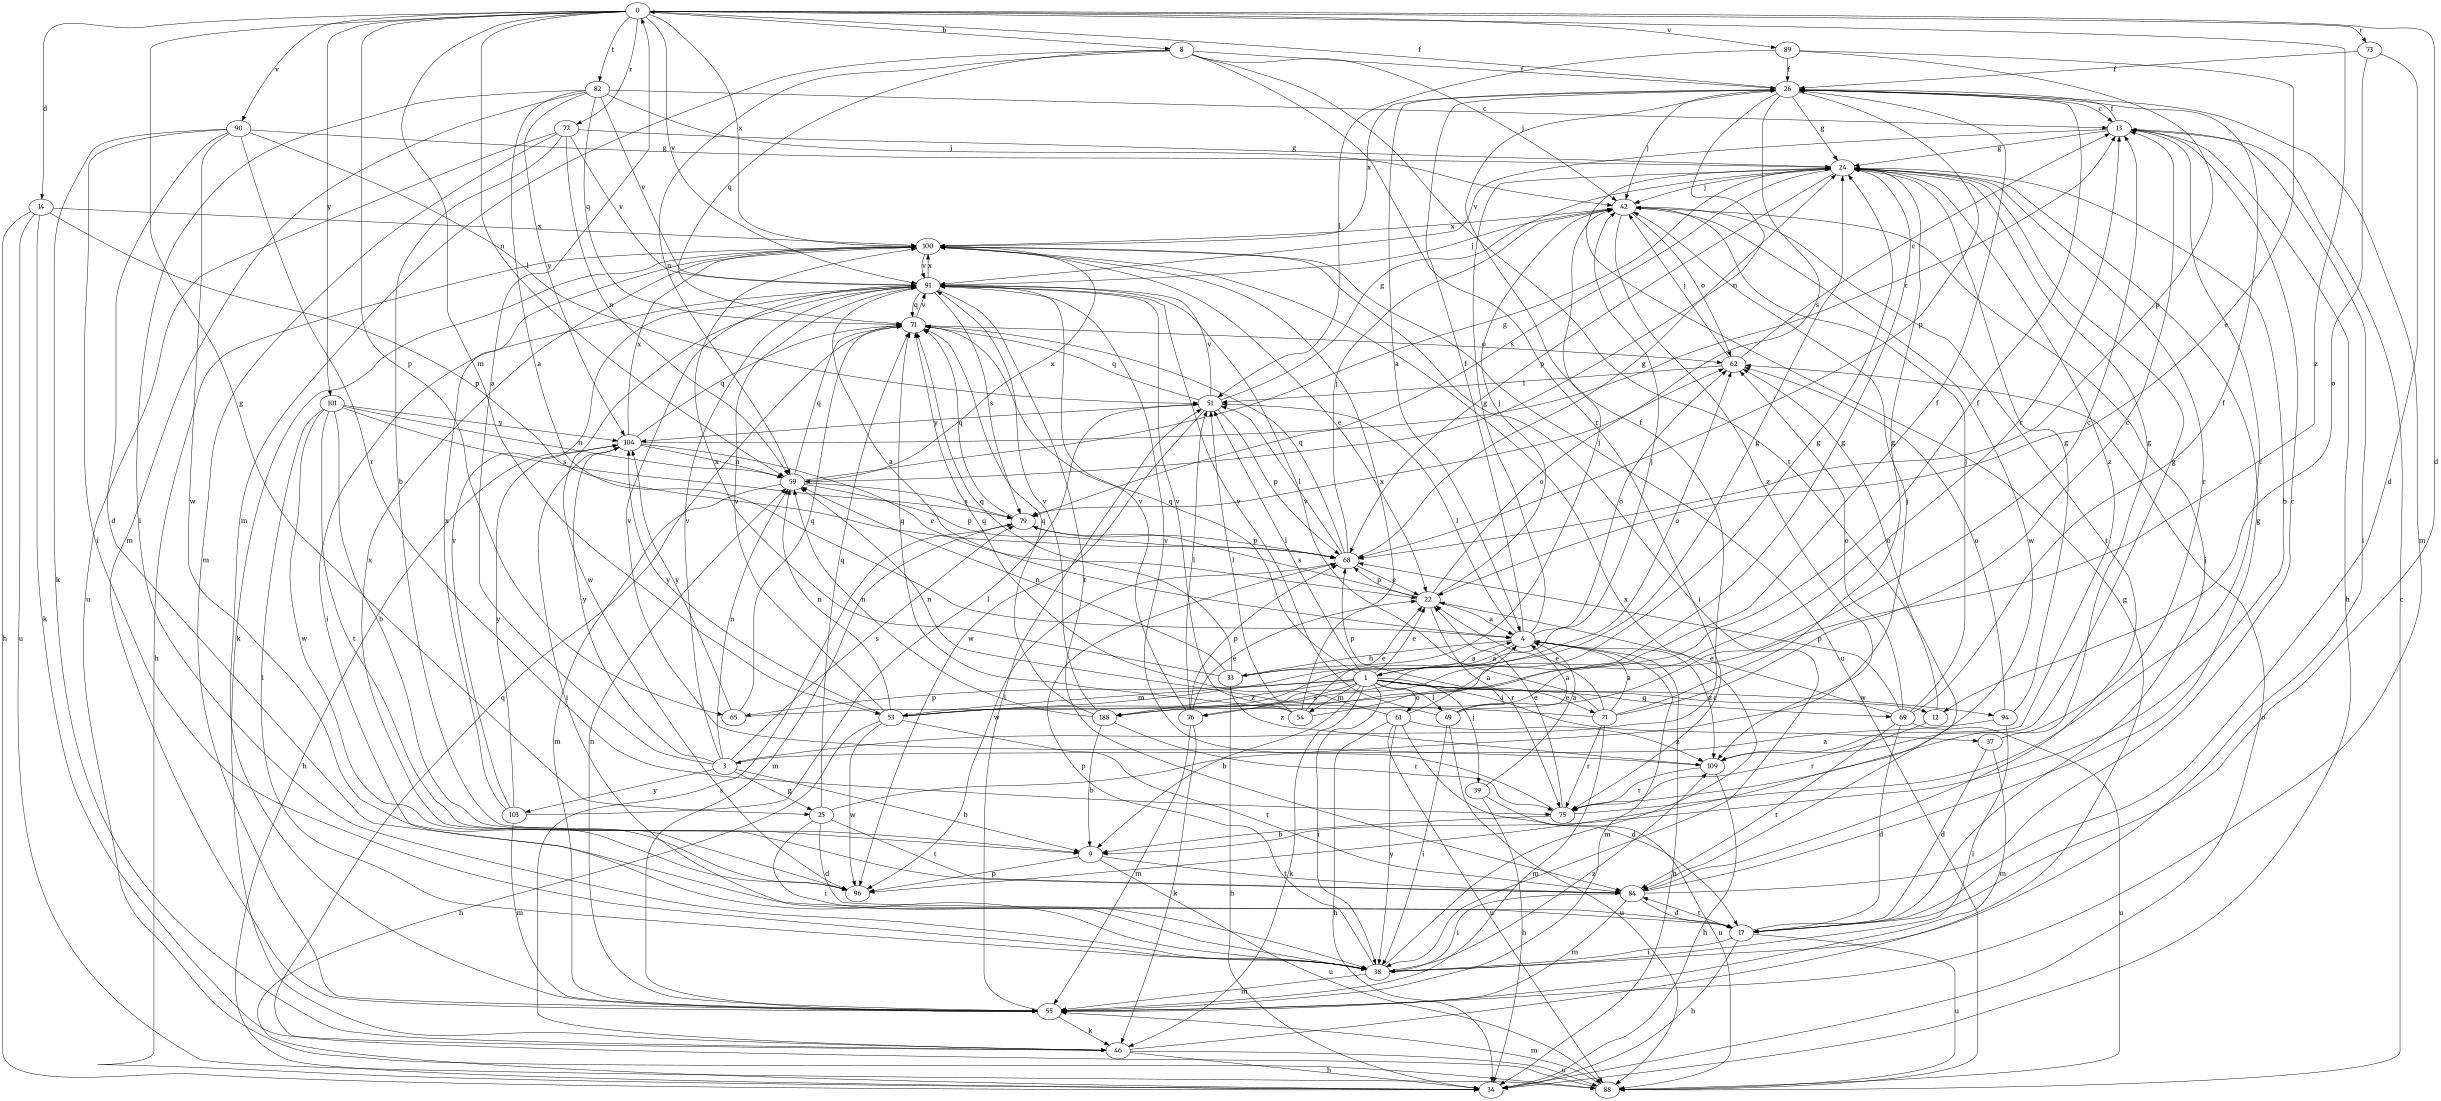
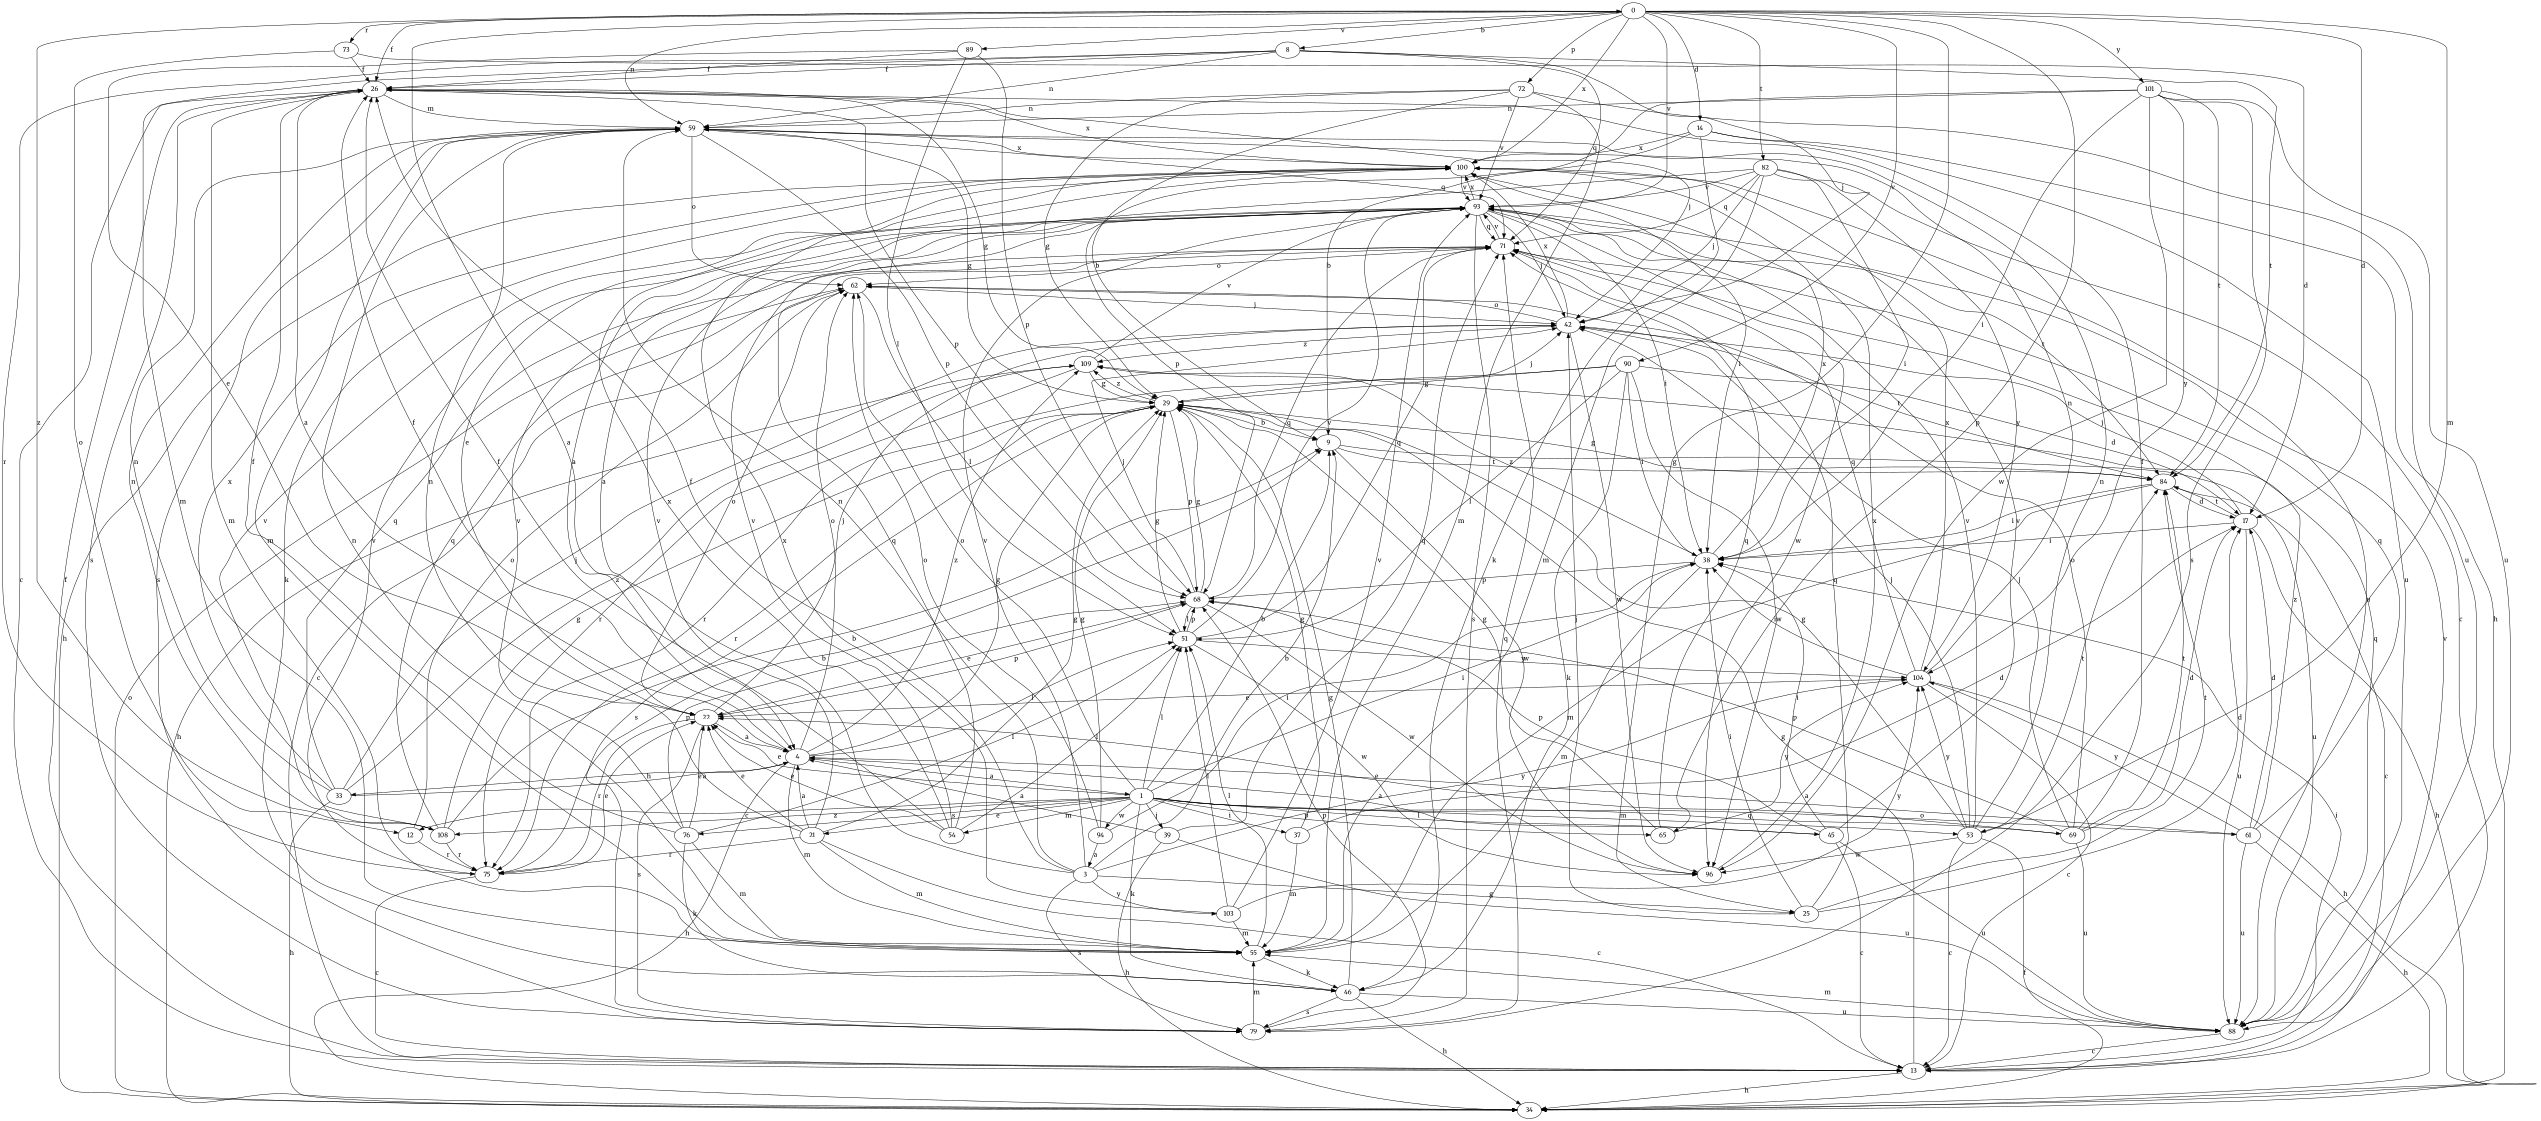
edge "26" -> "0": reversed
edge "0" -> "72": label "r" -> "p"
node "24": label "24" -> "29"
edge "59" -> "62": added, label "o"
node "91": label "91" -> "93"
edge "26" -> "59": label "n" -> "m"
edge "1" -> "71": now "39" -> "71"
edge "101" -> "88": added, label "u"
node "188": label "188" -> "108"
node "49": label "49" -> "45"
edge "61" -> "38": now "61" -> "104"
edge "9" -> "96": label "p" -> "w"
edge "53" -> "34": label "h" -> "f"
